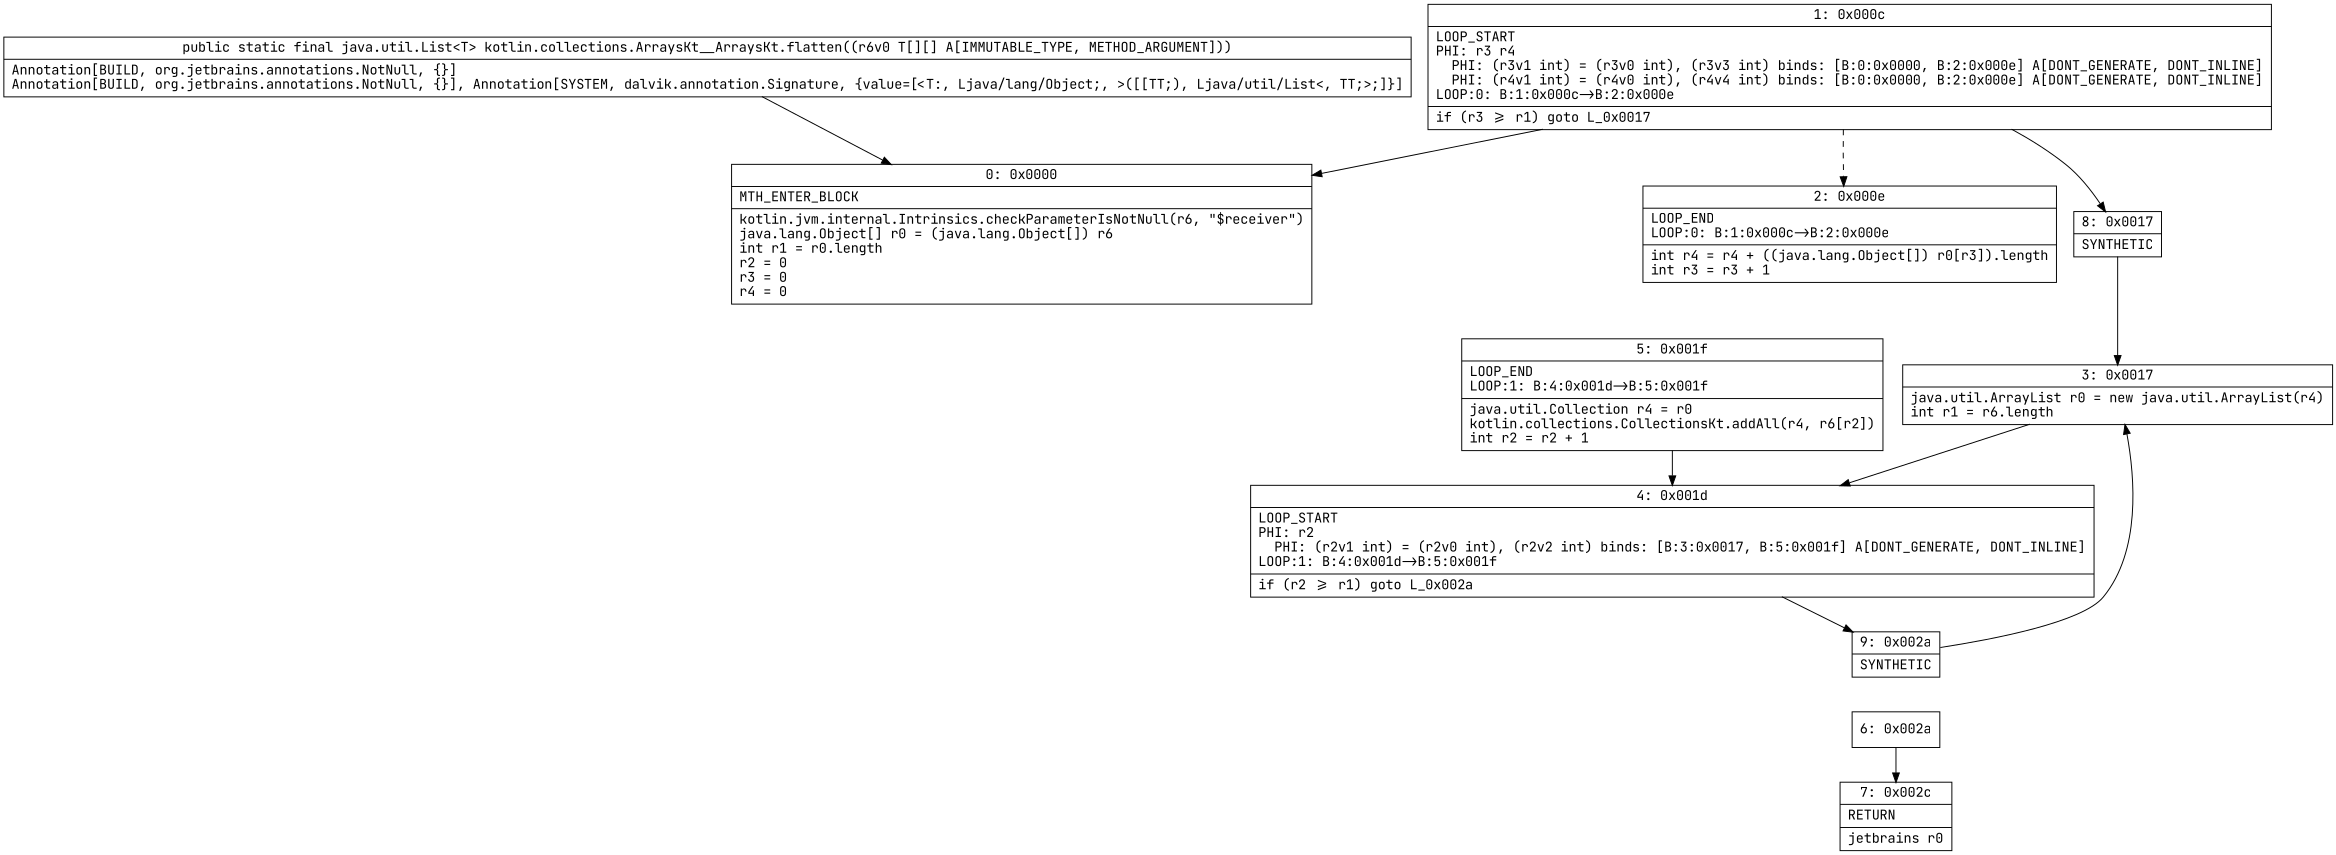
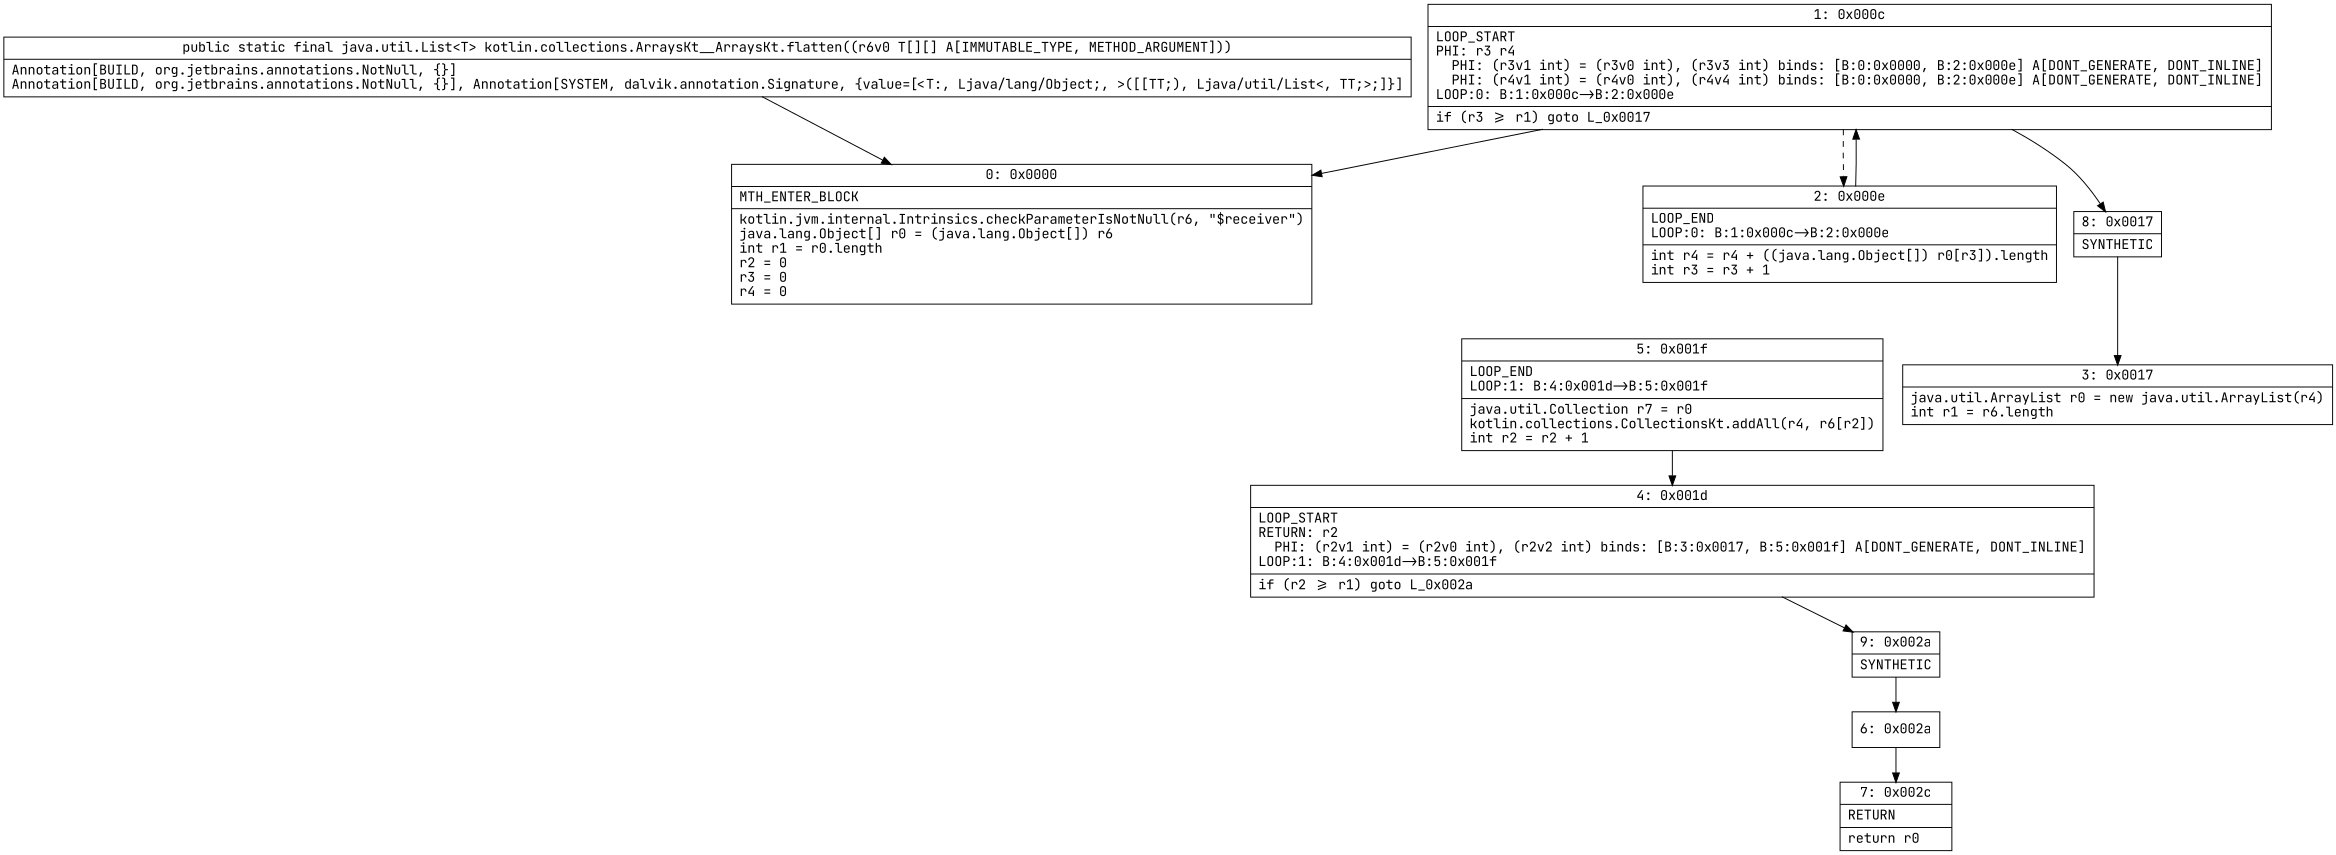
edge "2: 0x000e" -> "1: 0x000c": added
node "5: 0x001f": text "java.util.Collection r4 = r0" -> "java.util.Collection r7 = r0"
edge "3: 0x0017" -> "4: 0x001d": removed
node "4: 0x001d": text "PHI: r2" -> "RETURN: r2"
edge "9: 0x002a" -> "3: 0x0017": now "9: 0x002a" -> "6: 0x002a"
node "7: 0x002c": text "jetbrains r0" -> "return r0"
